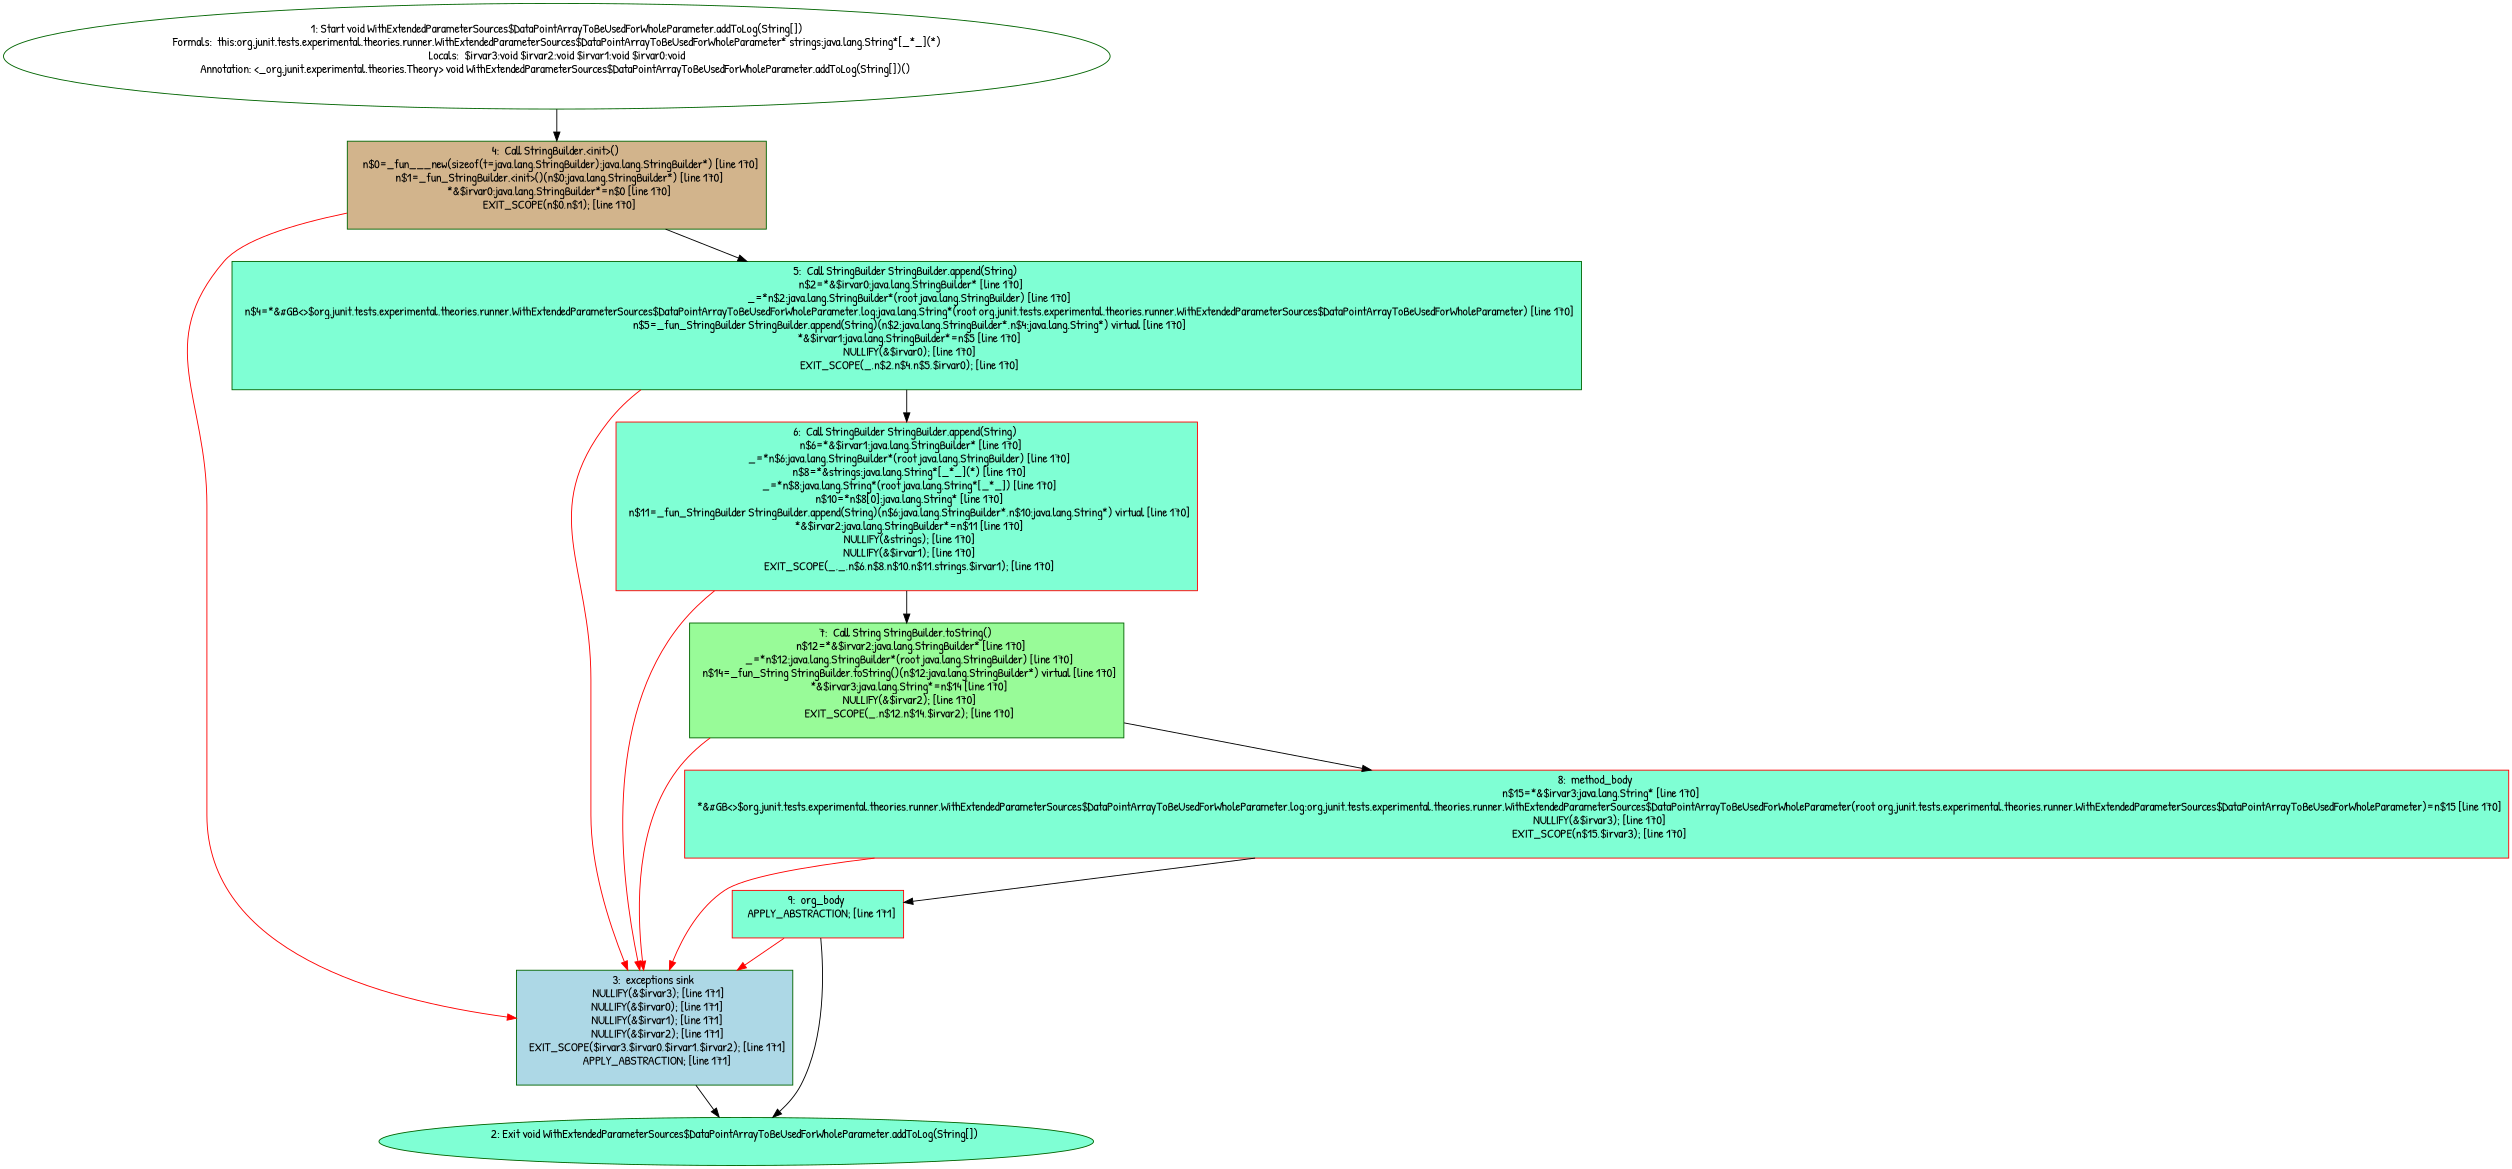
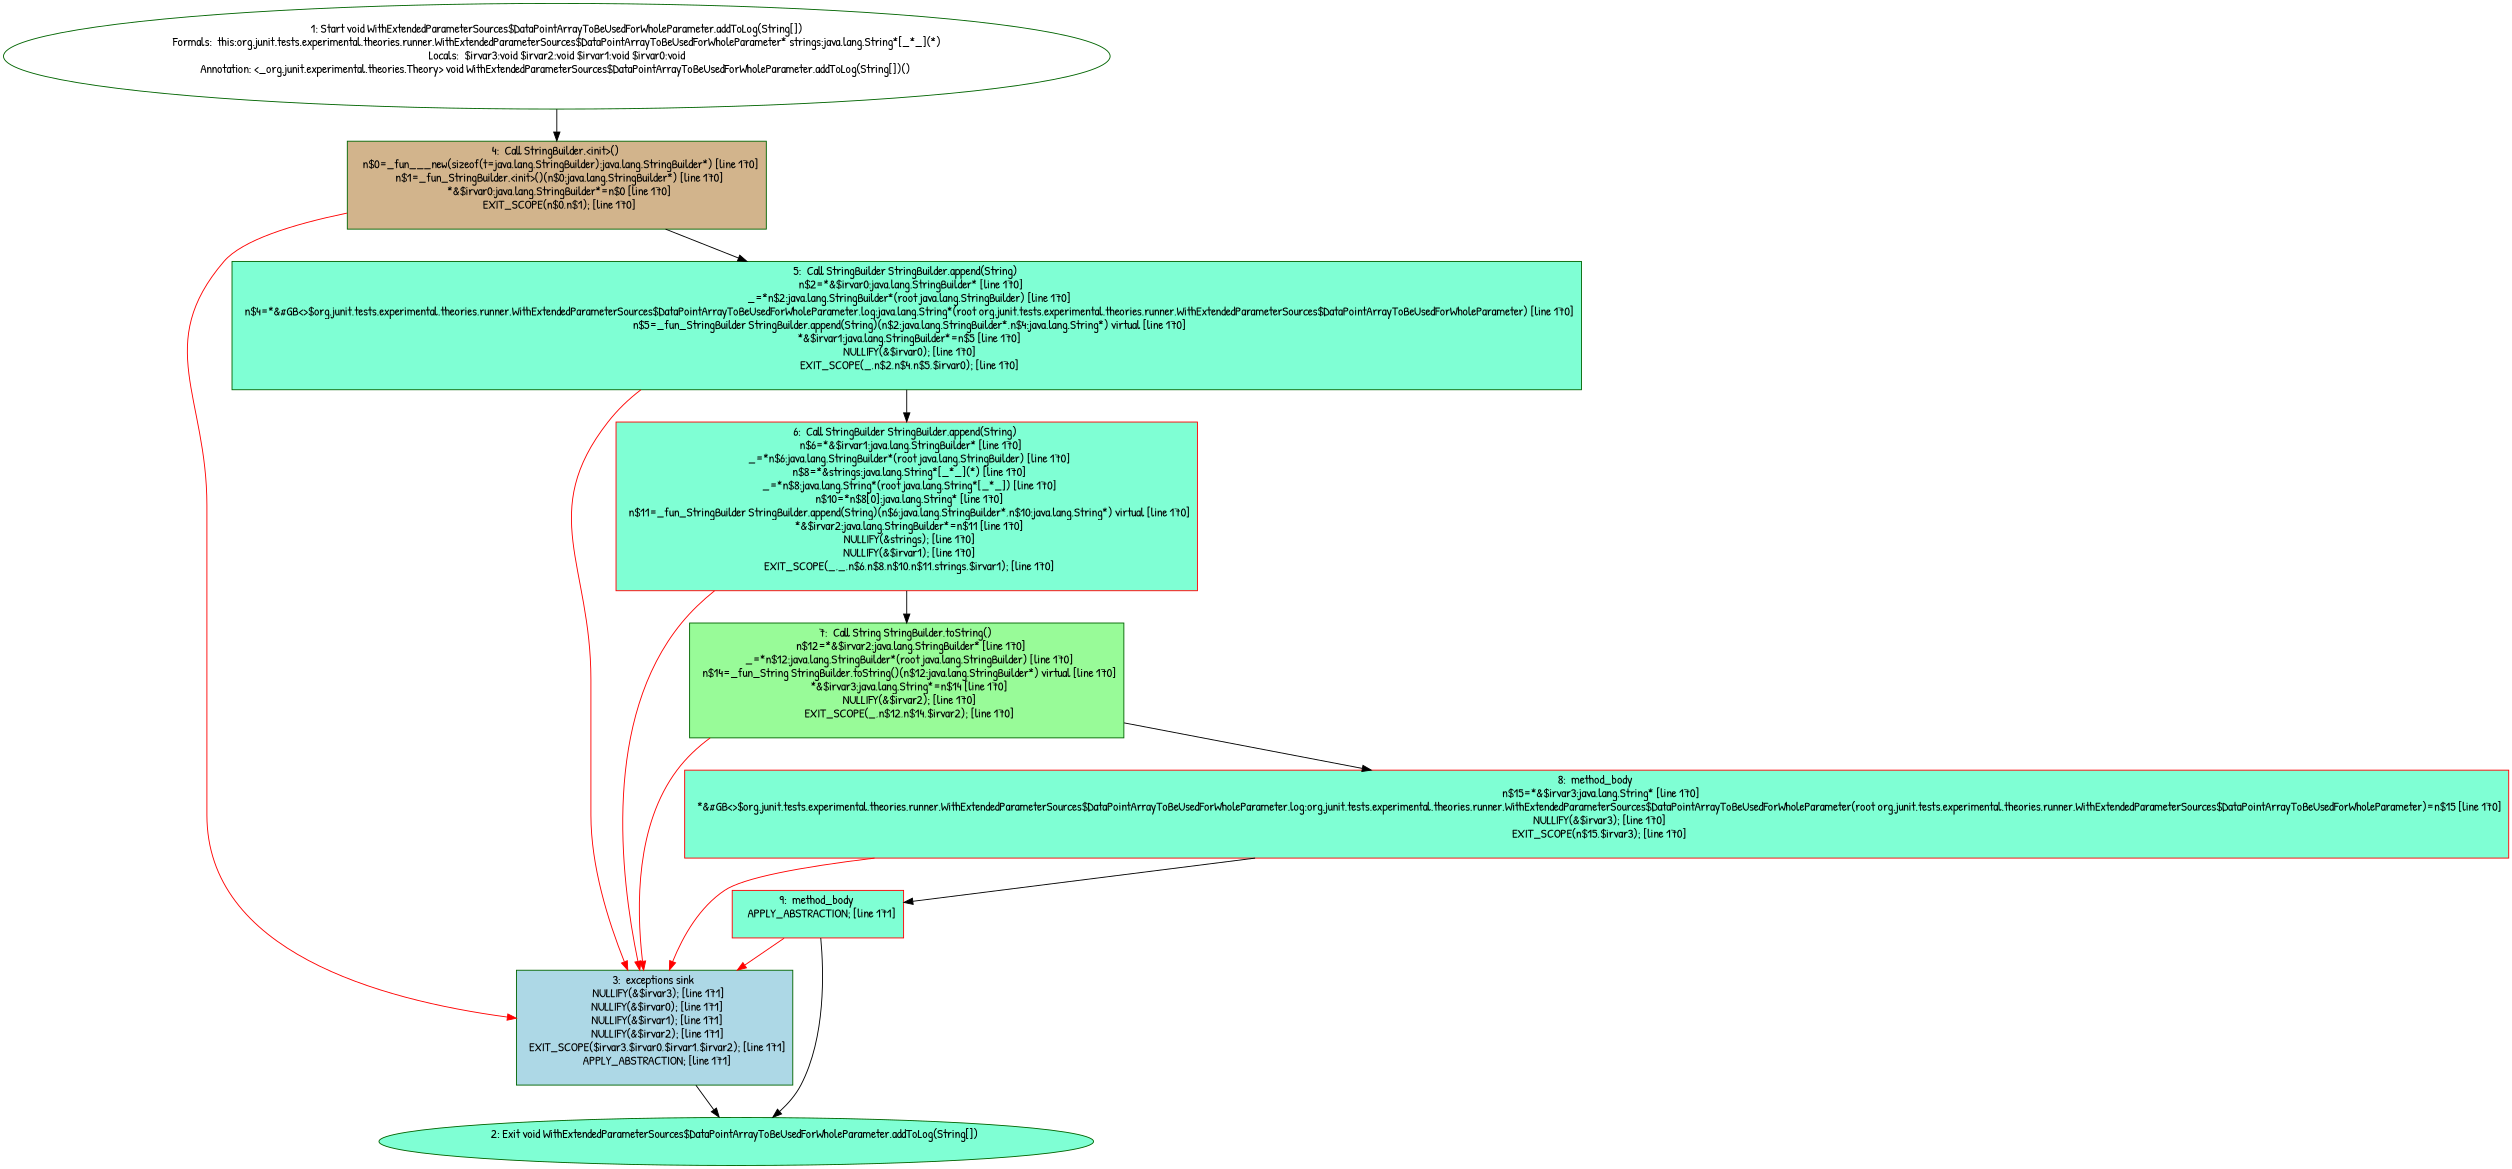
node "9:  org_body APPLY_ABSTRACTION; [line 171]": label "9:  org_body APPLY_ABSTRACTION; [line 171]" -> "9:  method_body APPLY_ABSTRACTION; [line 171]"
